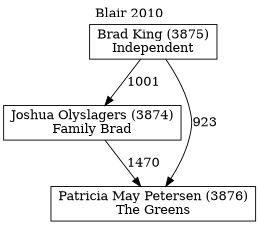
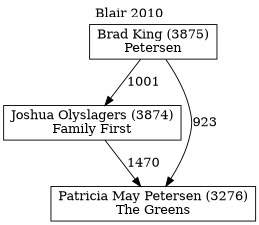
node "Brad King (3875) Independent": label "Brad King (3875) Independent" -> "Brad King (3875) Petersen"
node "Joshua Olyslagers (3874) Family Brad": label "Joshua Olyslagers (3874) Family Brad" -> "Joshua Olyslagers (3874) Family First"
node "Patricia May Petersen (3876) The Greens": label "Patricia May Petersen (3876) The Greens" -> "Patricia May Petersen (3276) The Greens"
